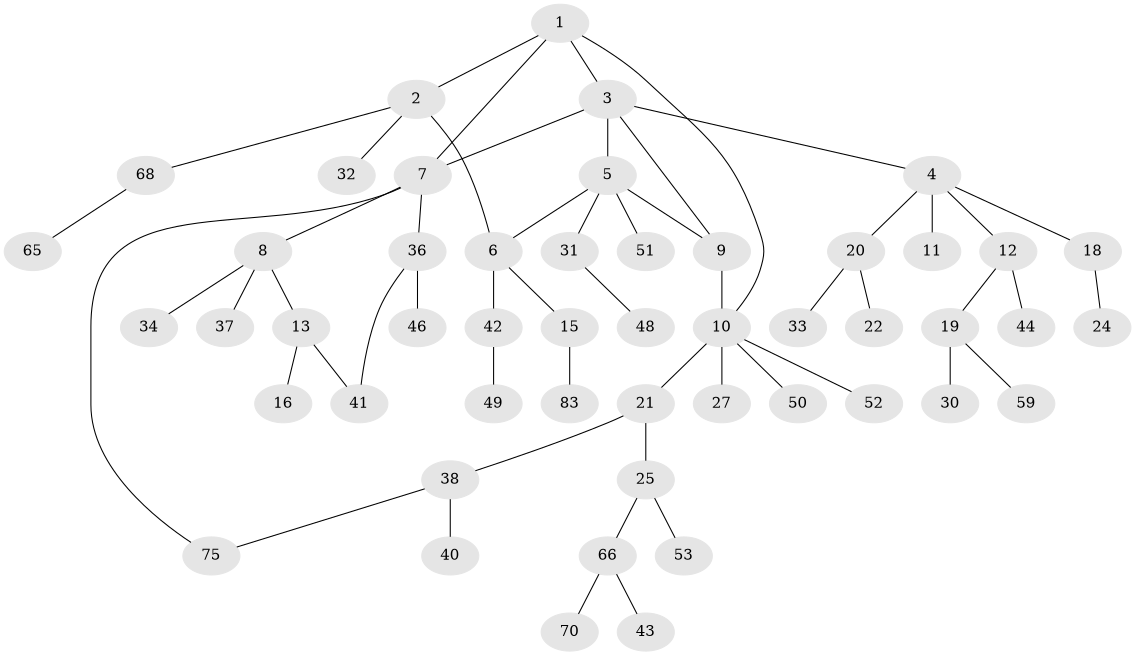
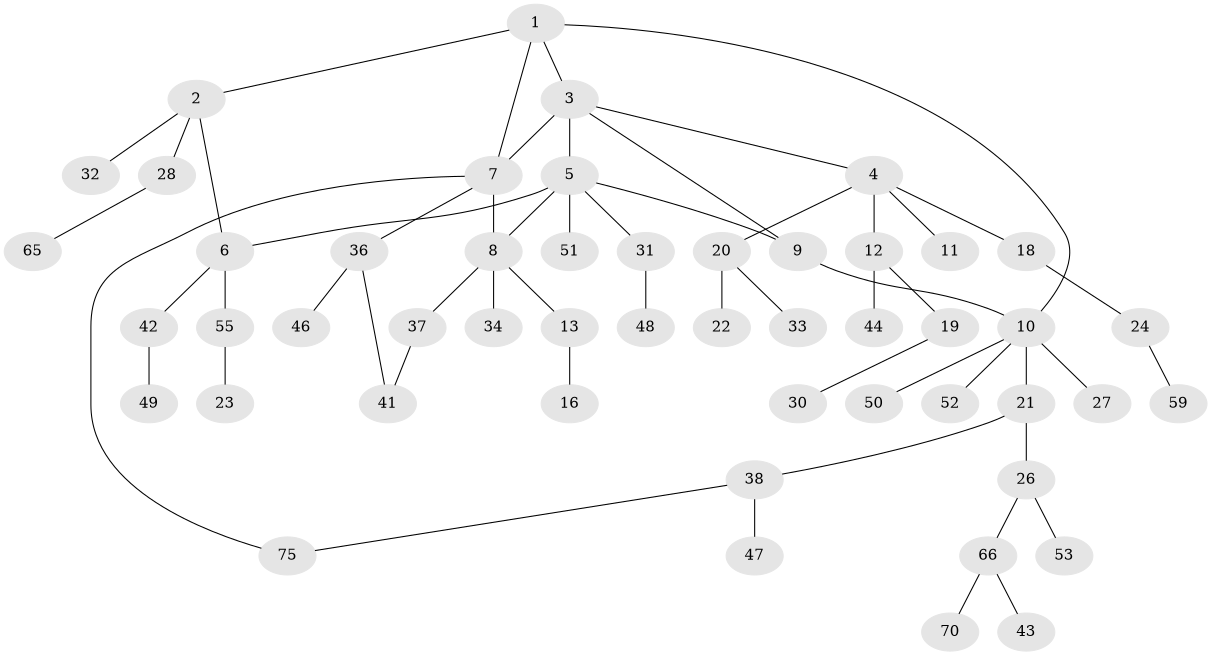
node "68": label "68" -> "28"
edge "5" -- "8": added
node "15": label "15" -> "55"
edge "13" -- "41": now "37" -- "41"
edge "19" -- "59": now "24" -- "59"
node "83": label "83" -> "23"
node "25": label "25" -> "26"
node "40": label "40" -> "47"
